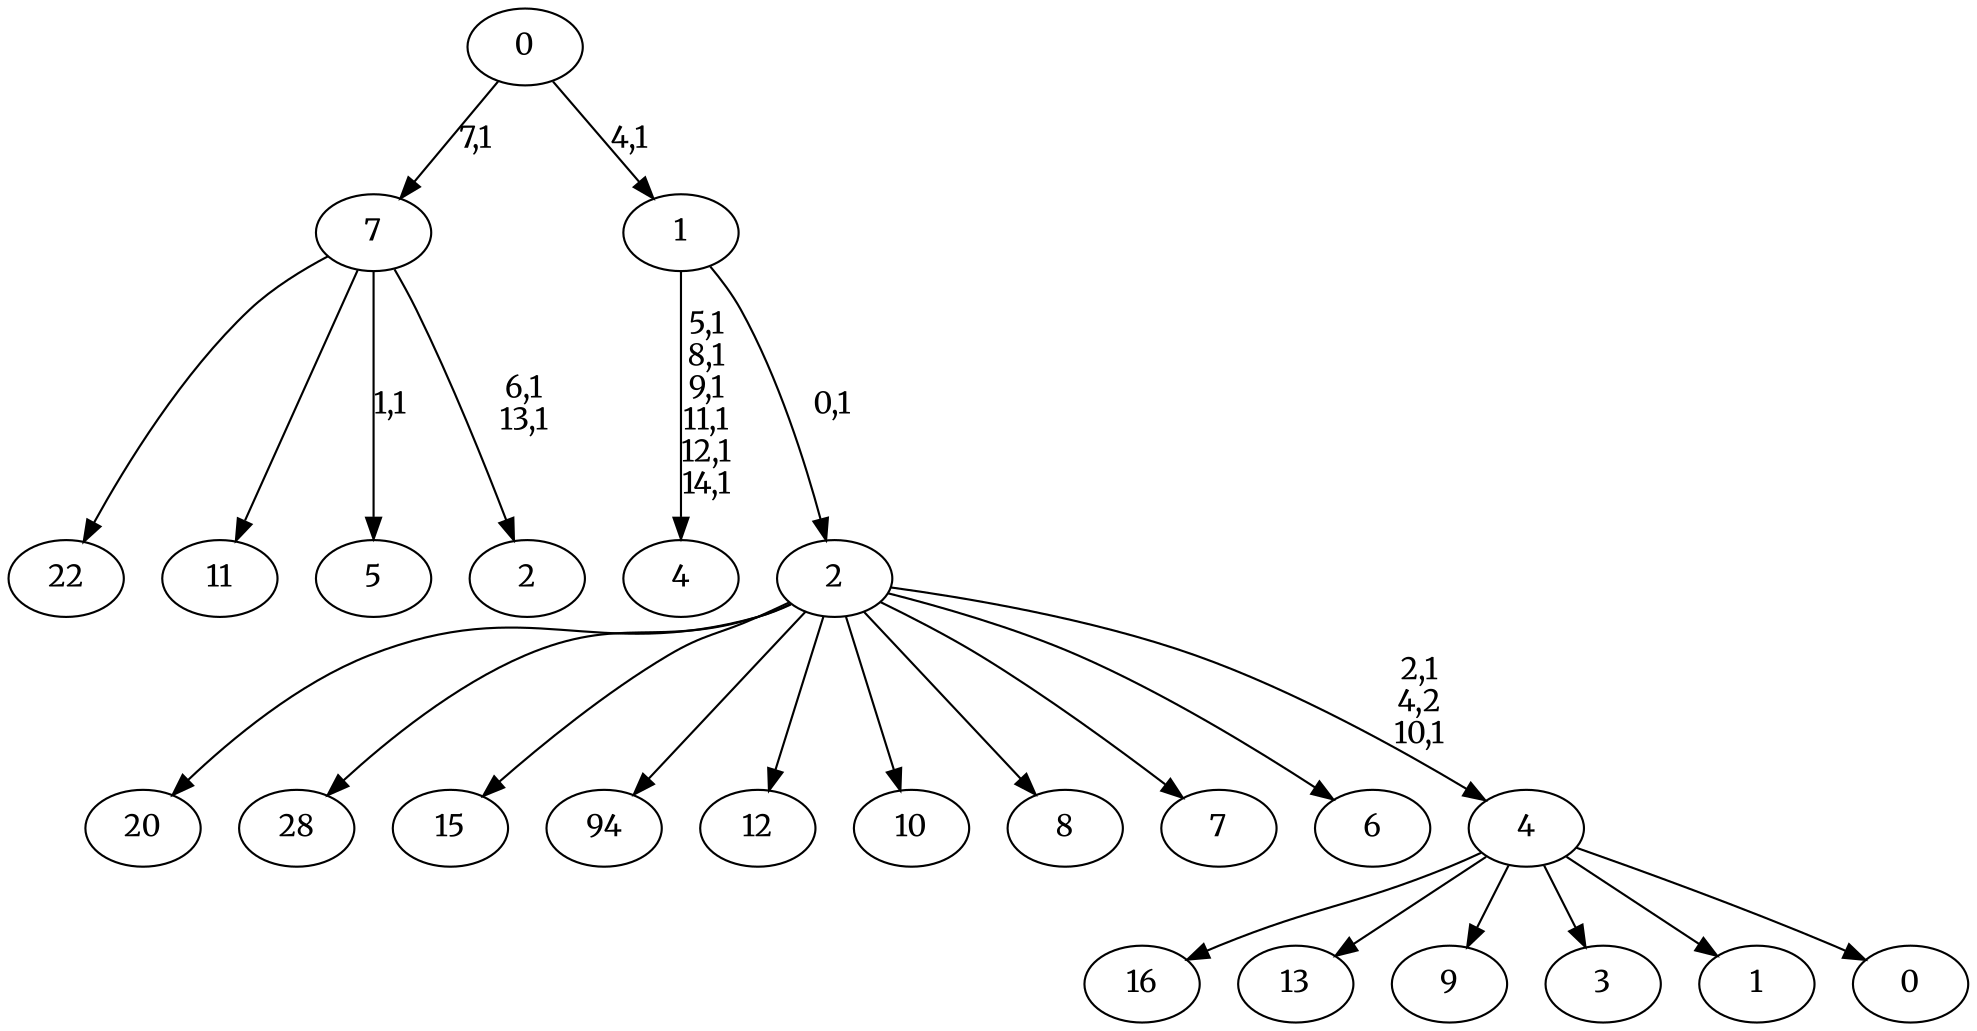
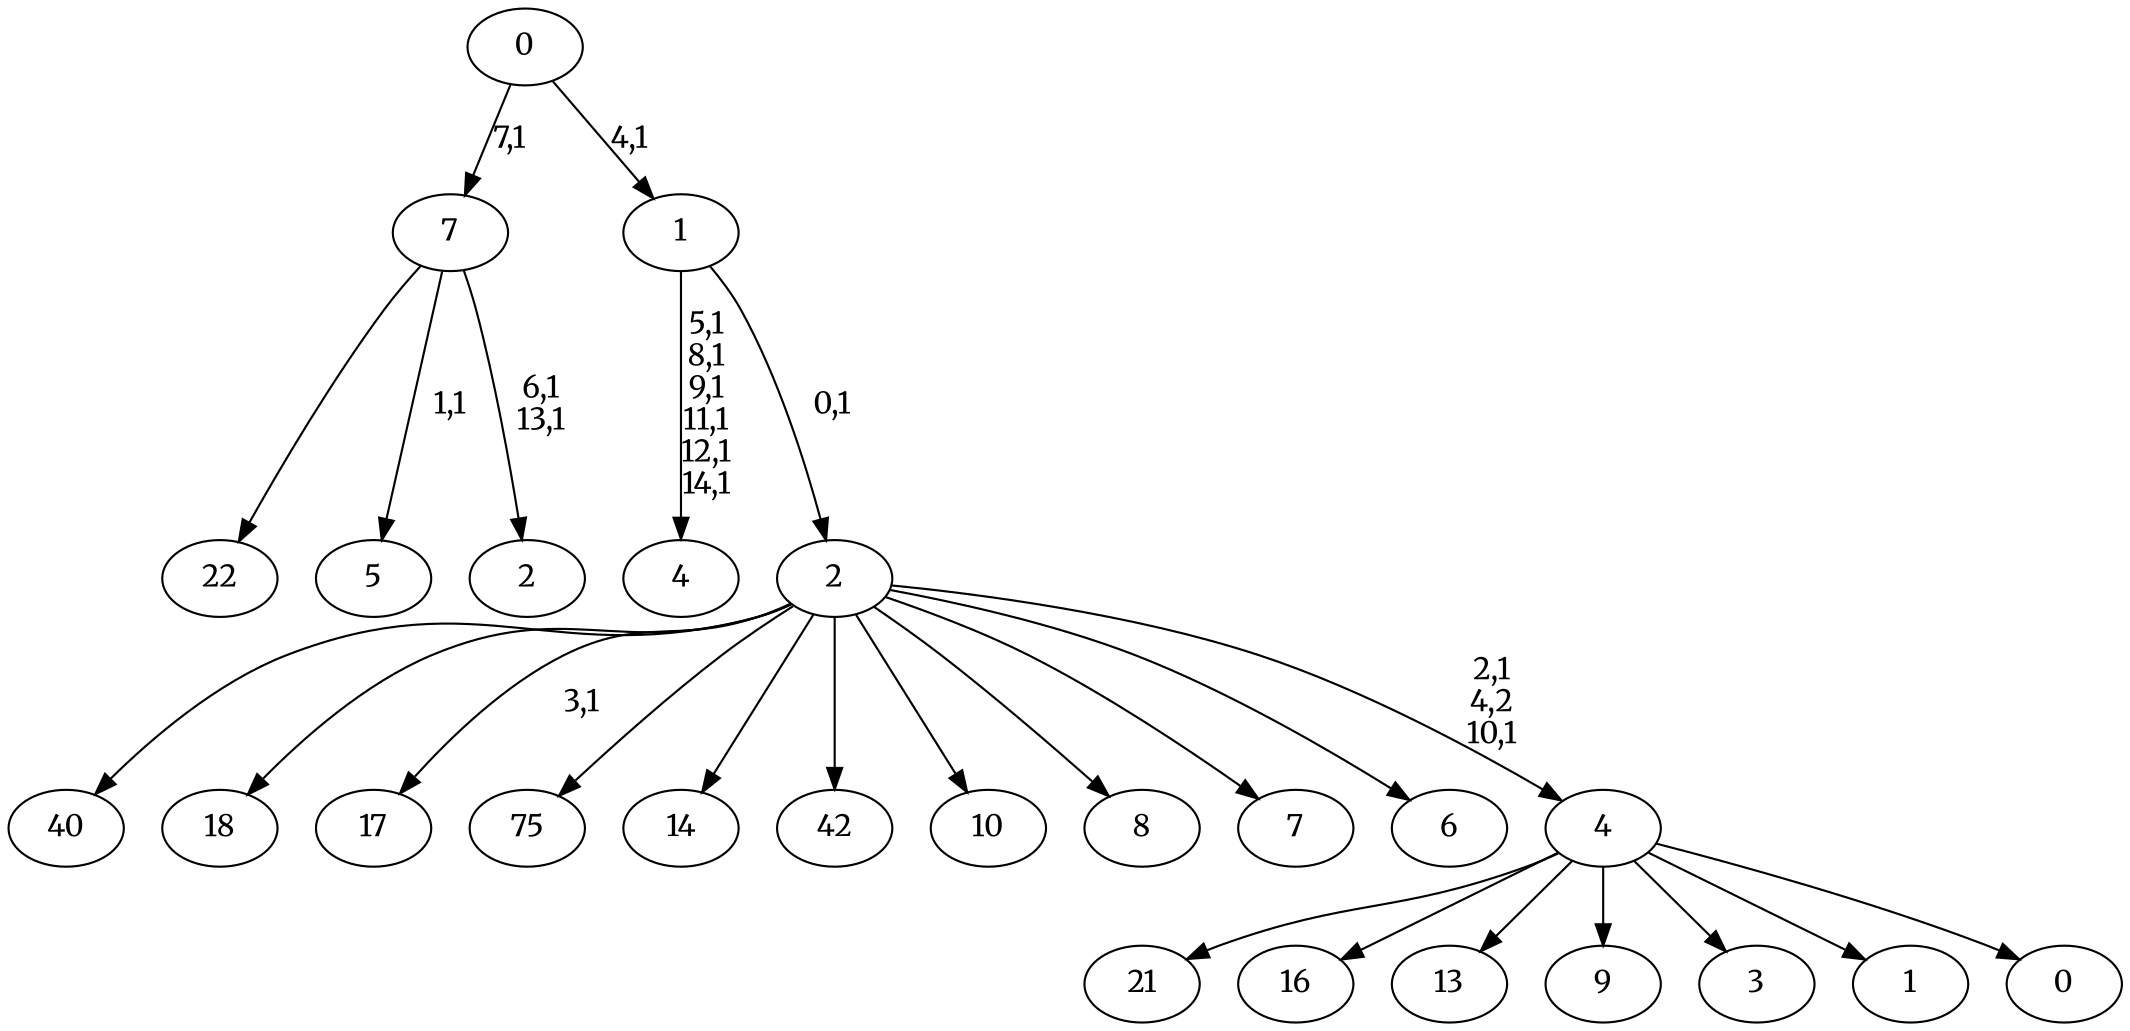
node "11": removed
node "20": label "20" -> "40"
node "28": label "28" -> "18"
node "17": added
node "15": label "15" -> "75"
node "94": label "94" -> "14"
node "12": label "12" -> "42"
node "21": added
